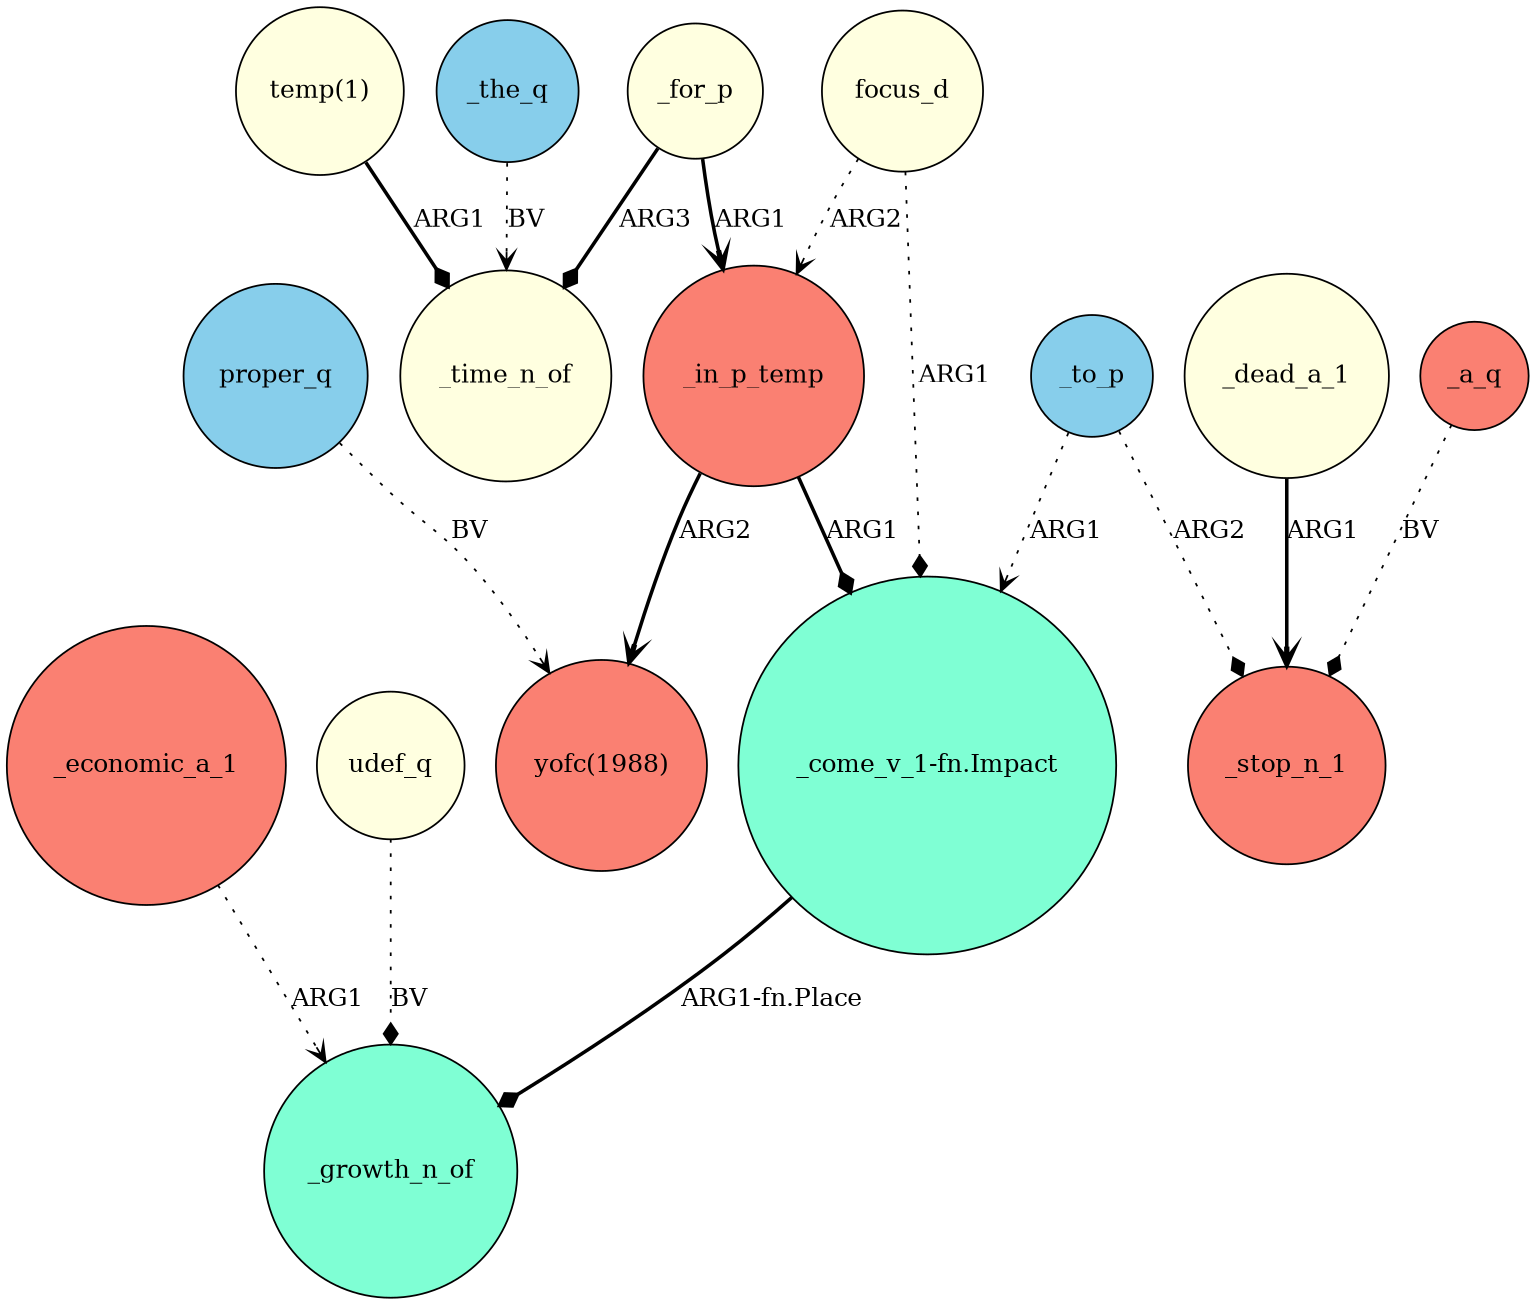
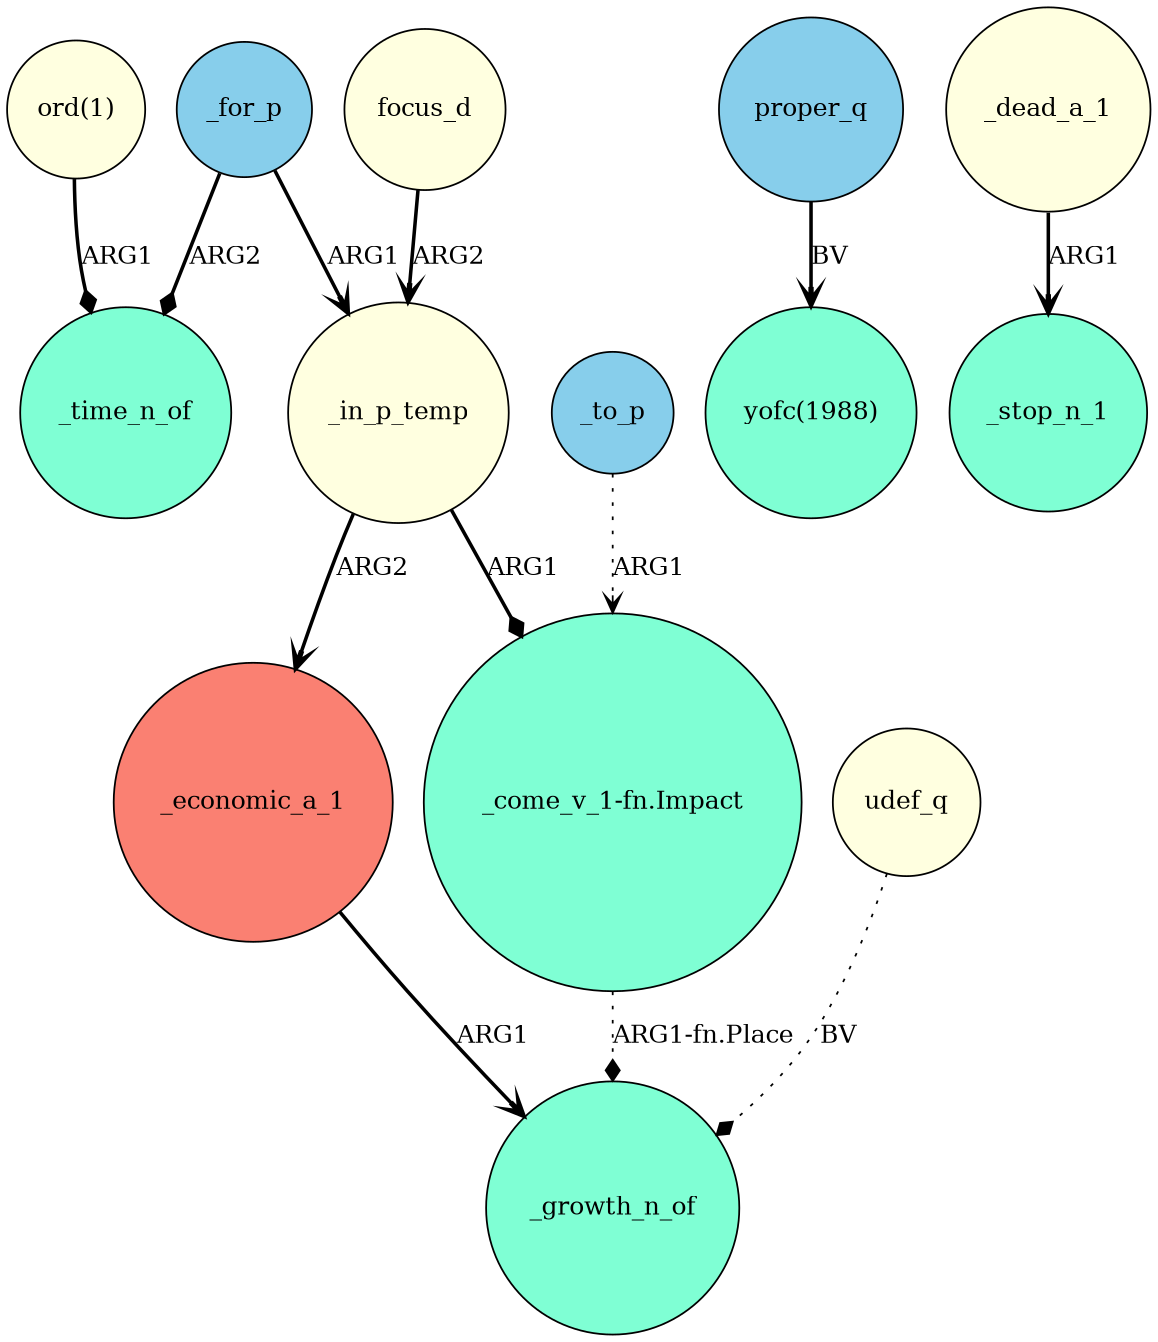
node "temp(1)": label "temp(1)" -> "ord(1)"
node "_the_q": removed
node "_for_p": fillcolor lightyellow -> skyblue
edge "focus_d" -> "_in_p_temp": style dotted -> bold
edge "_for_p" -> "_time_n_of": label "ARG3" -> "ARG2"
edge "focus_d" -> "_come_v_1-fn.Impact": removed, label "ARG1"
node "_time_n_of": fillcolor lightyellow -> aquamarine
node "_in_p_temp": fillcolor salmon -> lightyellow
node "_a_q": removed
edge "proper_q" -> "yofc(1988)": style dotted -> bold
edge "_to_p" -> "_stop_n_1": removed, label "ARG2"
edge "_in_p_temp" -> "yofc(1988)": now "_in_p_temp" -> "_economic_a_1"
node "yofc(1988)": fillcolor salmon -> aquamarine
node "_stop_n_1": fillcolor salmon -> aquamarine
edge "_economic_a_1" -> "_growth_n_of": style dotted -> bold
edge "_come_v_1-fn.Impact" -> "_growth_n_of": style bold -> dotted
